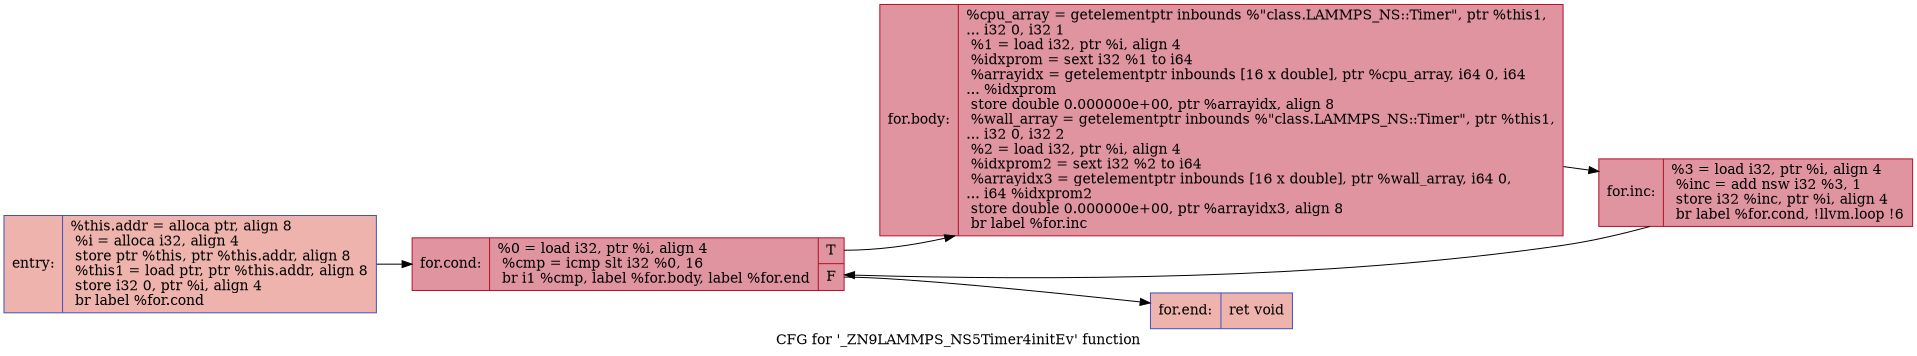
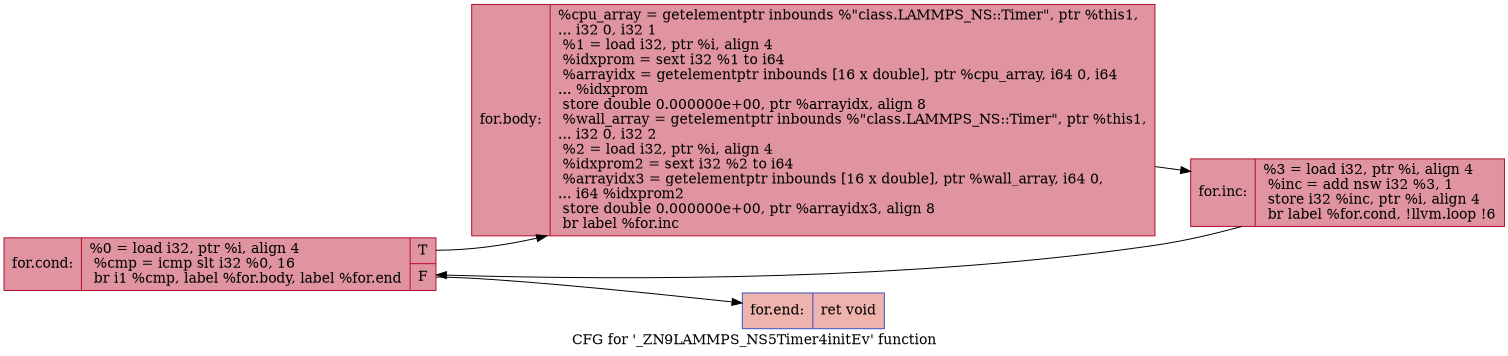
node "entry:": removed
